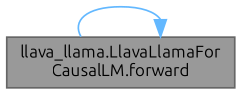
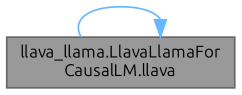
node "llava_llama.LlavaLlamaFor CausalLM.forward": label "llava_llama.LlavaLlamaFor CausalLM.forward" -> "llava_llama.LlavaLlamaFor CausalLM.llava"
